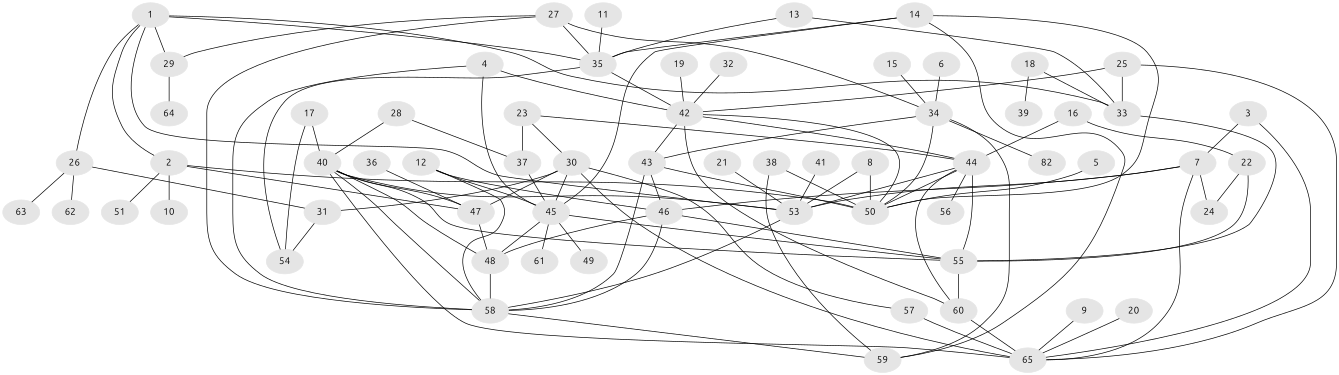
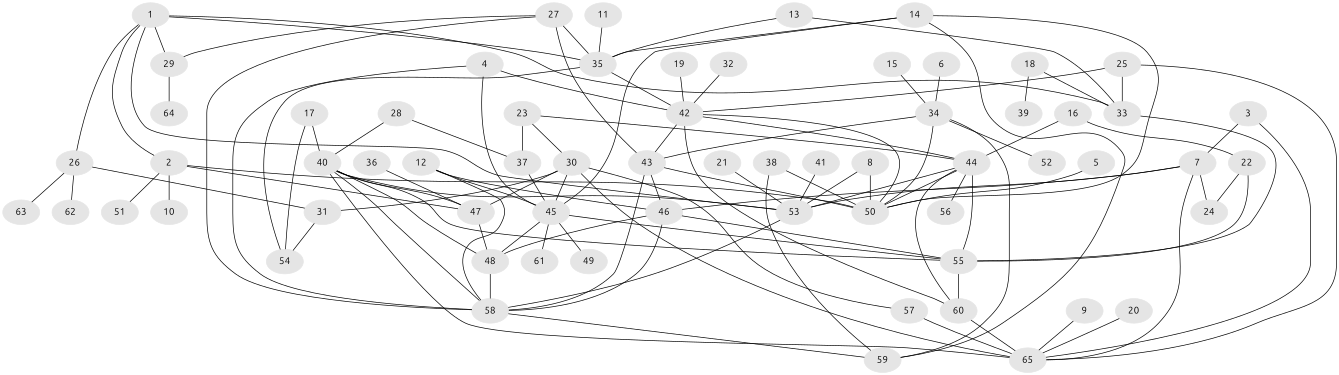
edge "27" -- "34": now "27" -- "43"
node "82": label "82" -> "52"
